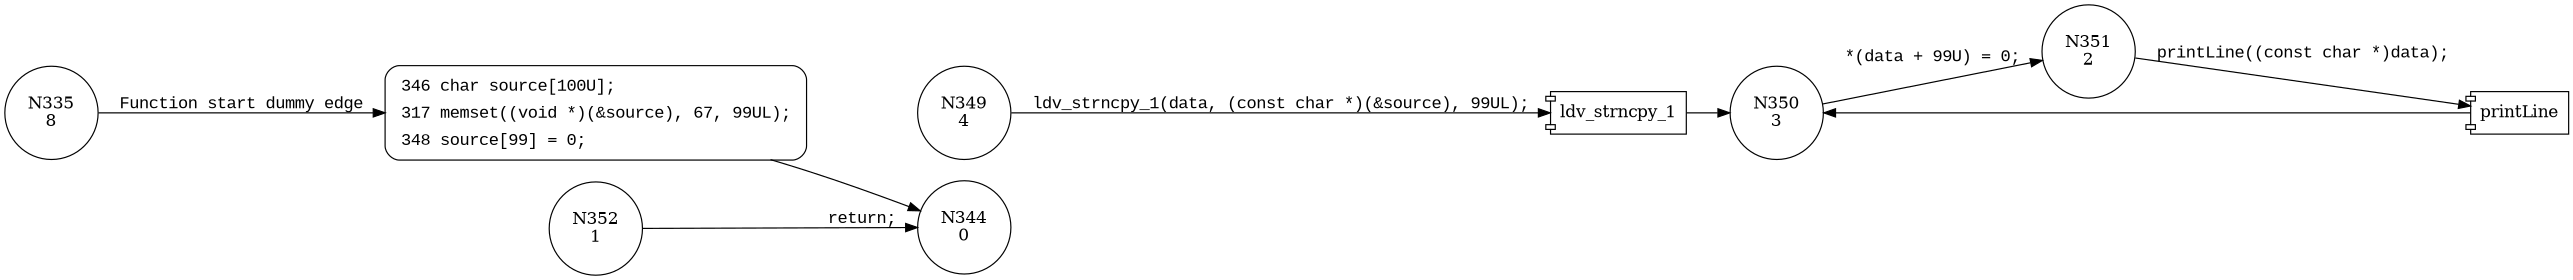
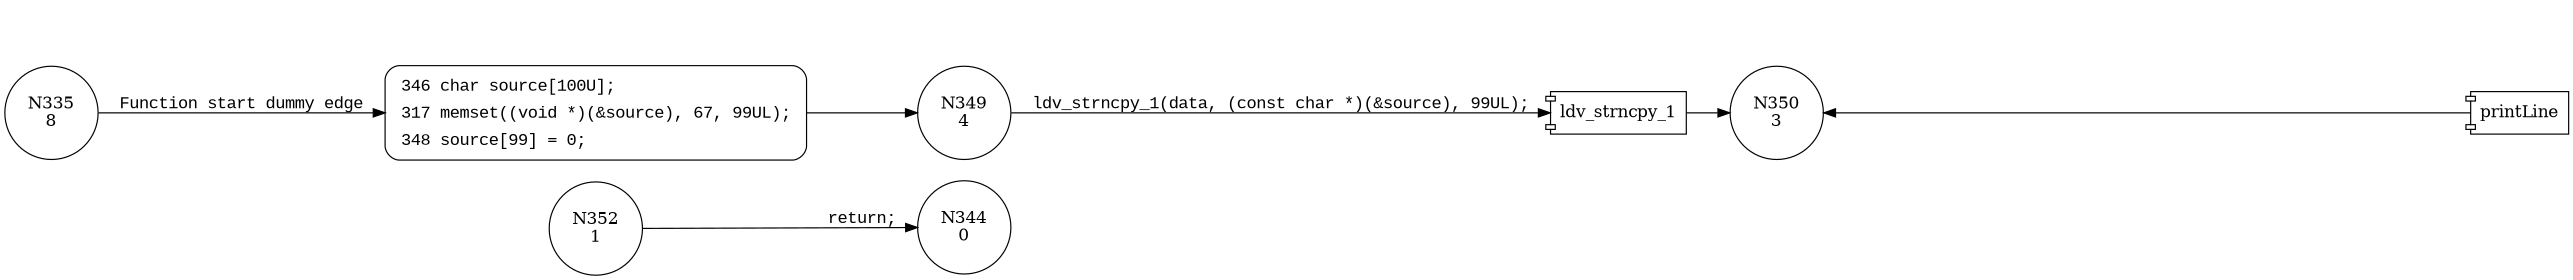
node "N351 2": removed
edge "346" -> "N344 0": now "346" -> "N349 4"
